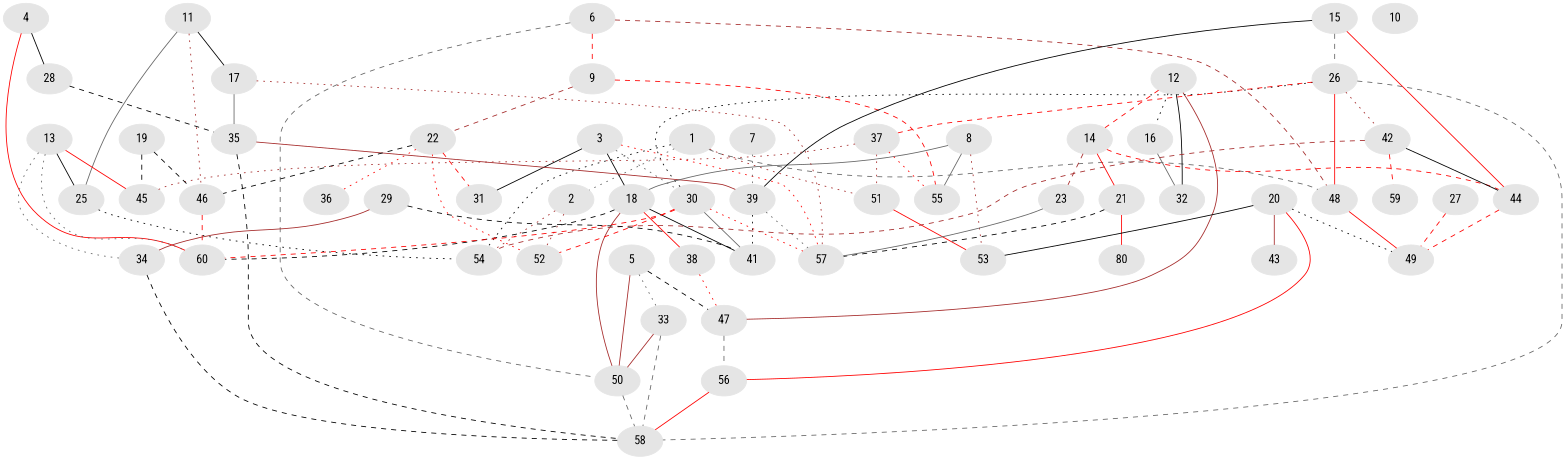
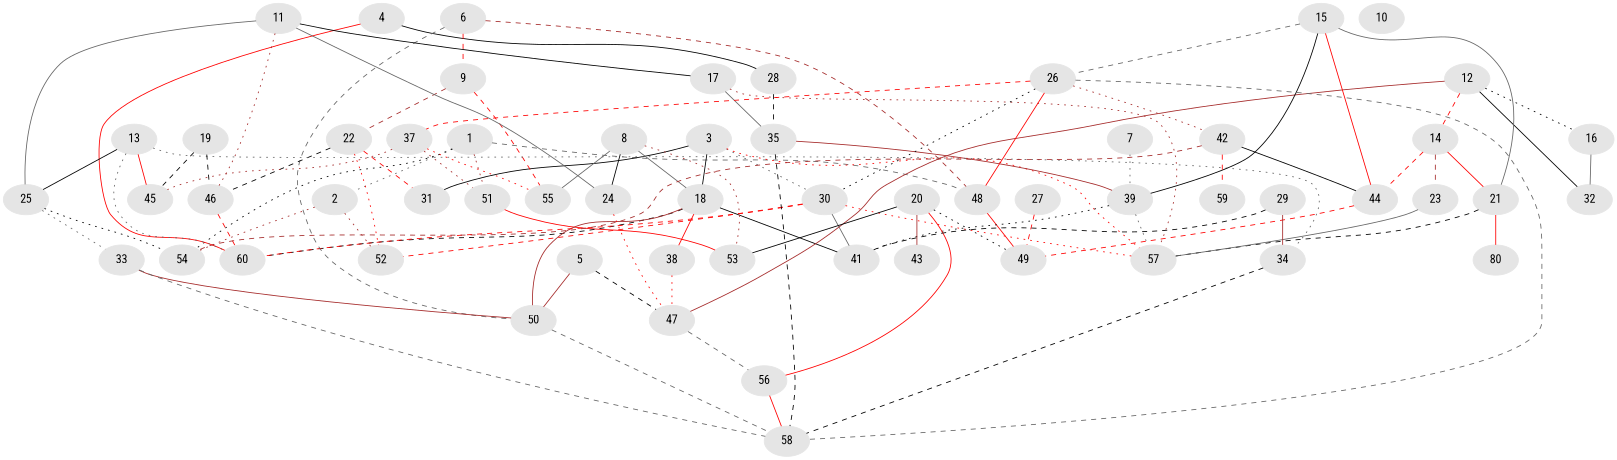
edge "15" -- "21": added
node "36": removed
node "24": added
edge "5" -- "33": now "25" -- "33"
